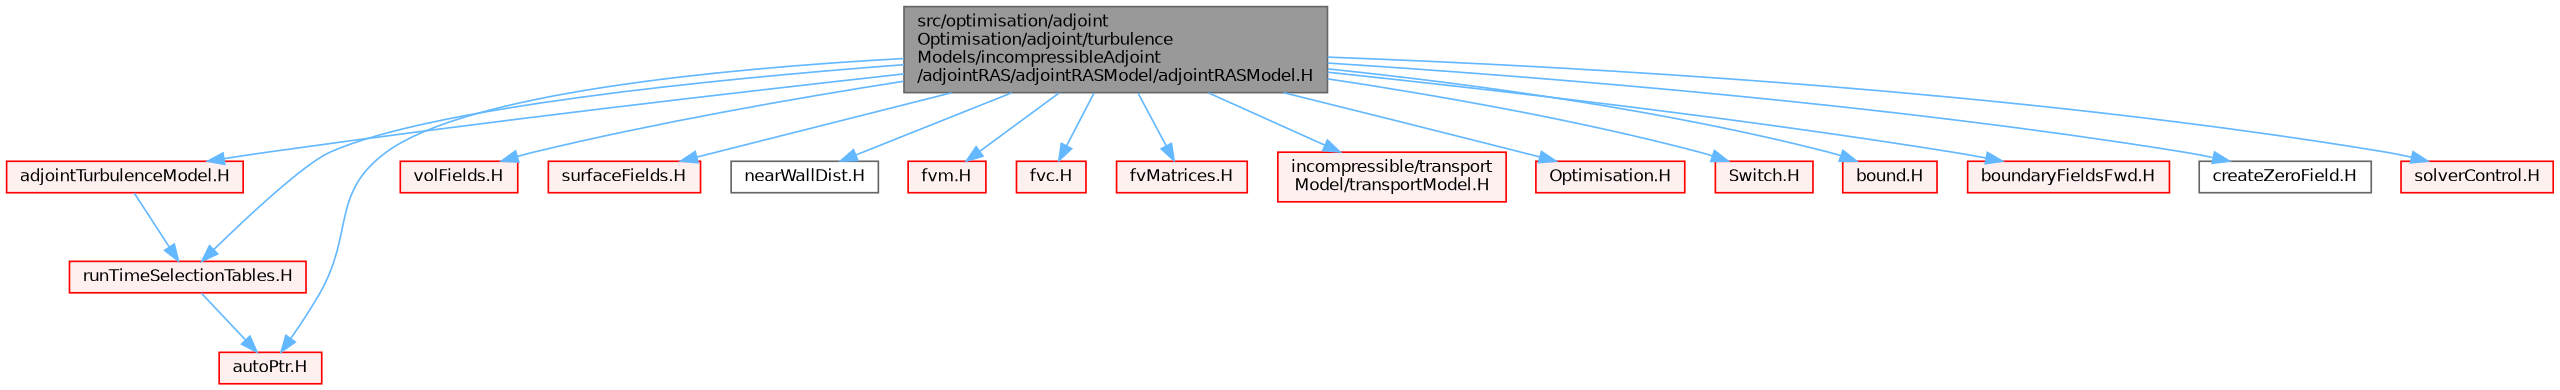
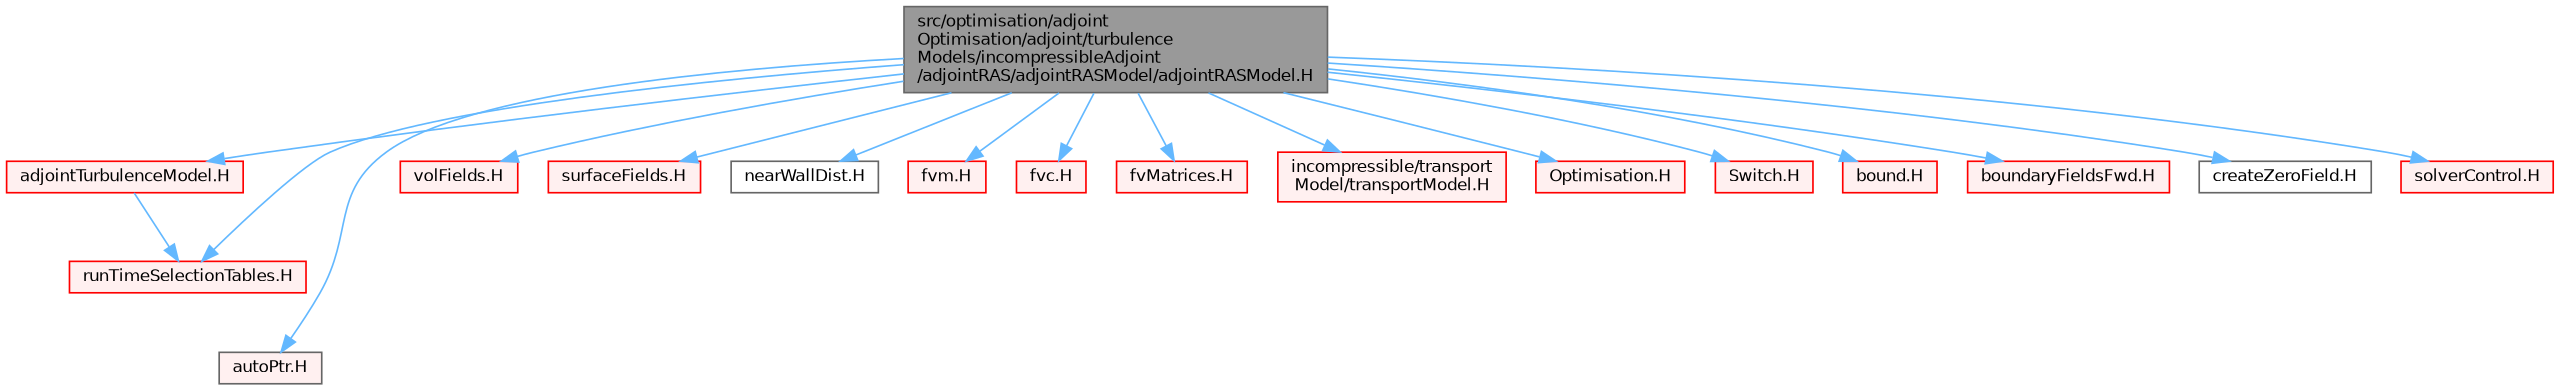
edge "runTimeSelectionTables.H" -> "autoPtr.H": removed
node "autoPtr.H": color red -> grey40
